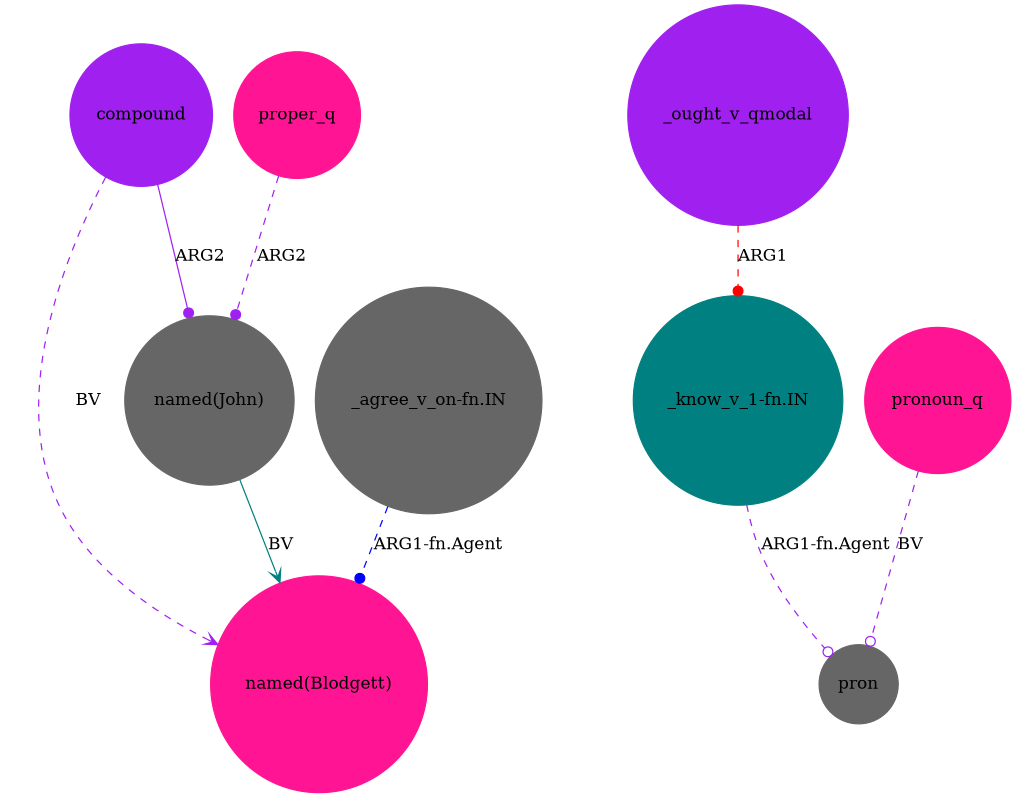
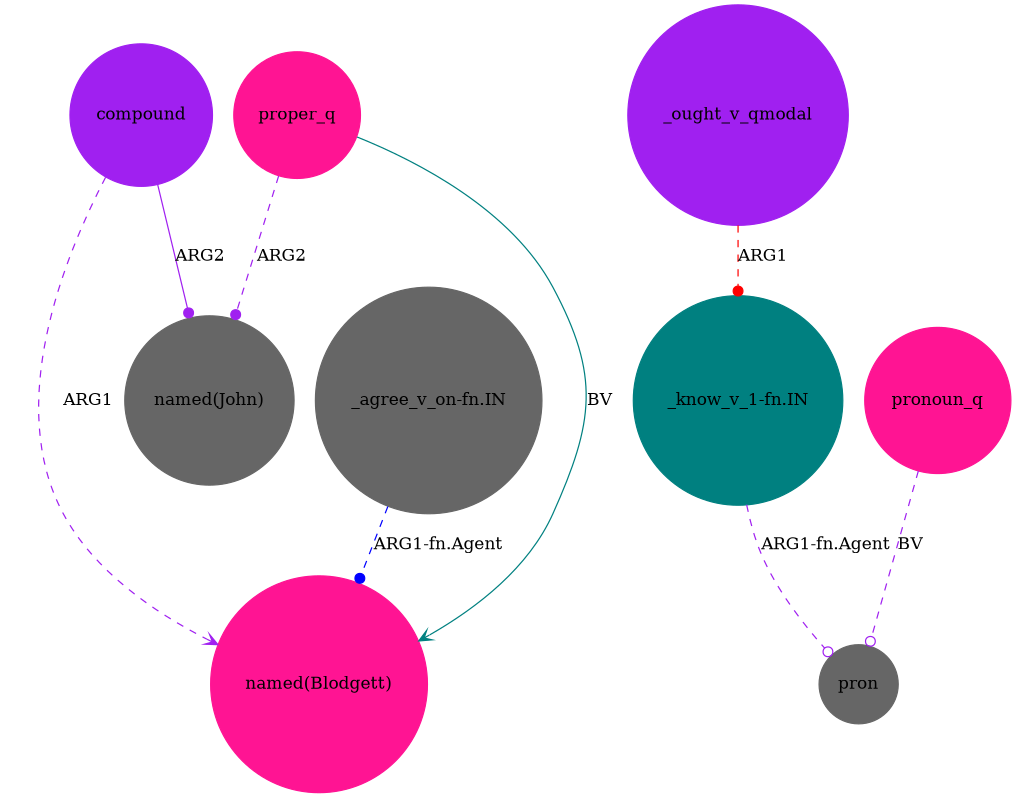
edge "compound" -> "named(Blodgett)": label "BV" -> "ARG1"
edge "named(John)" -> "named(Blodgett)": now "proper_q" -> "named(Blodgett)"
